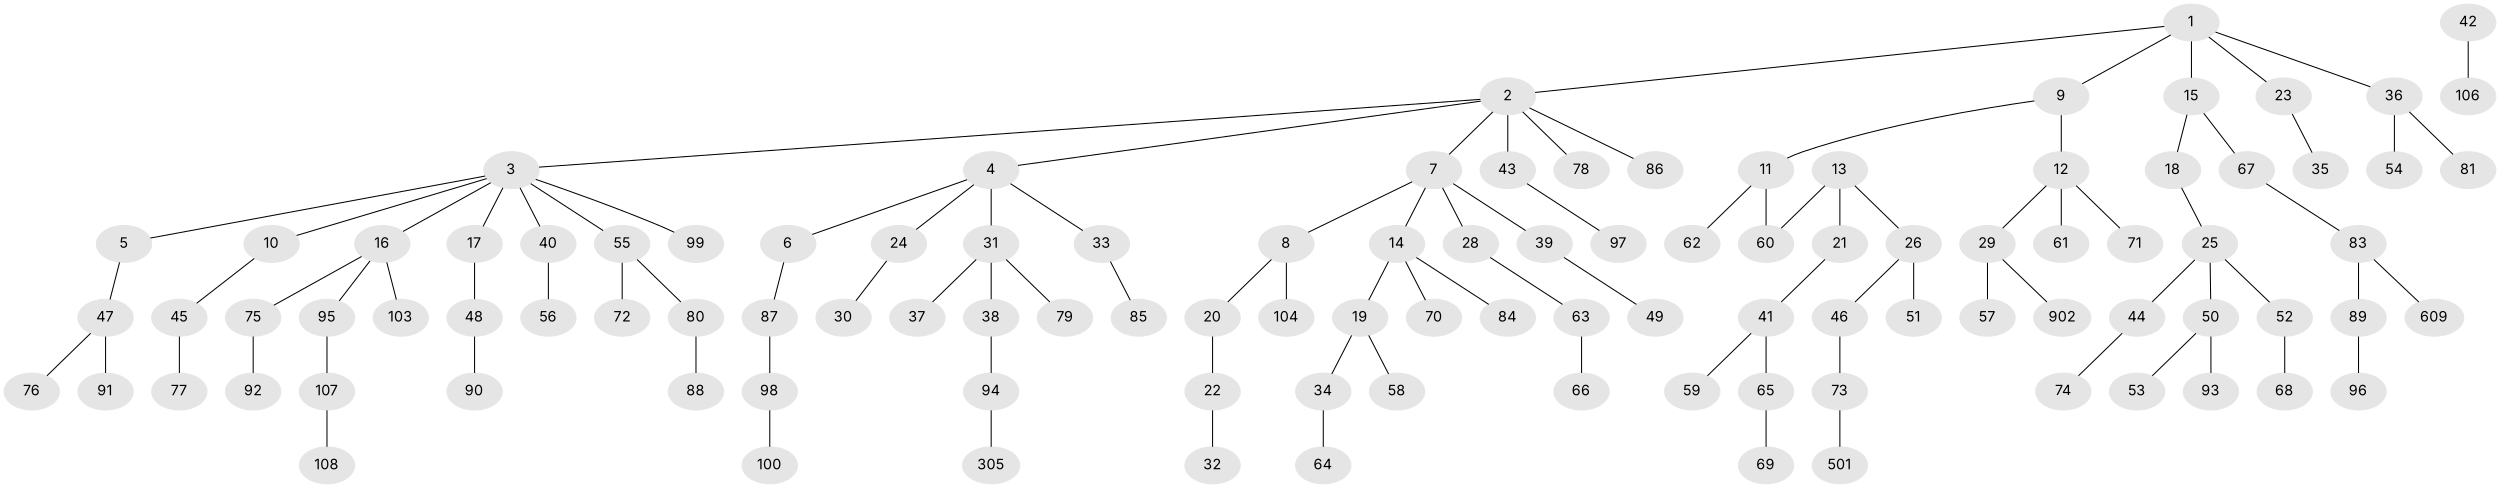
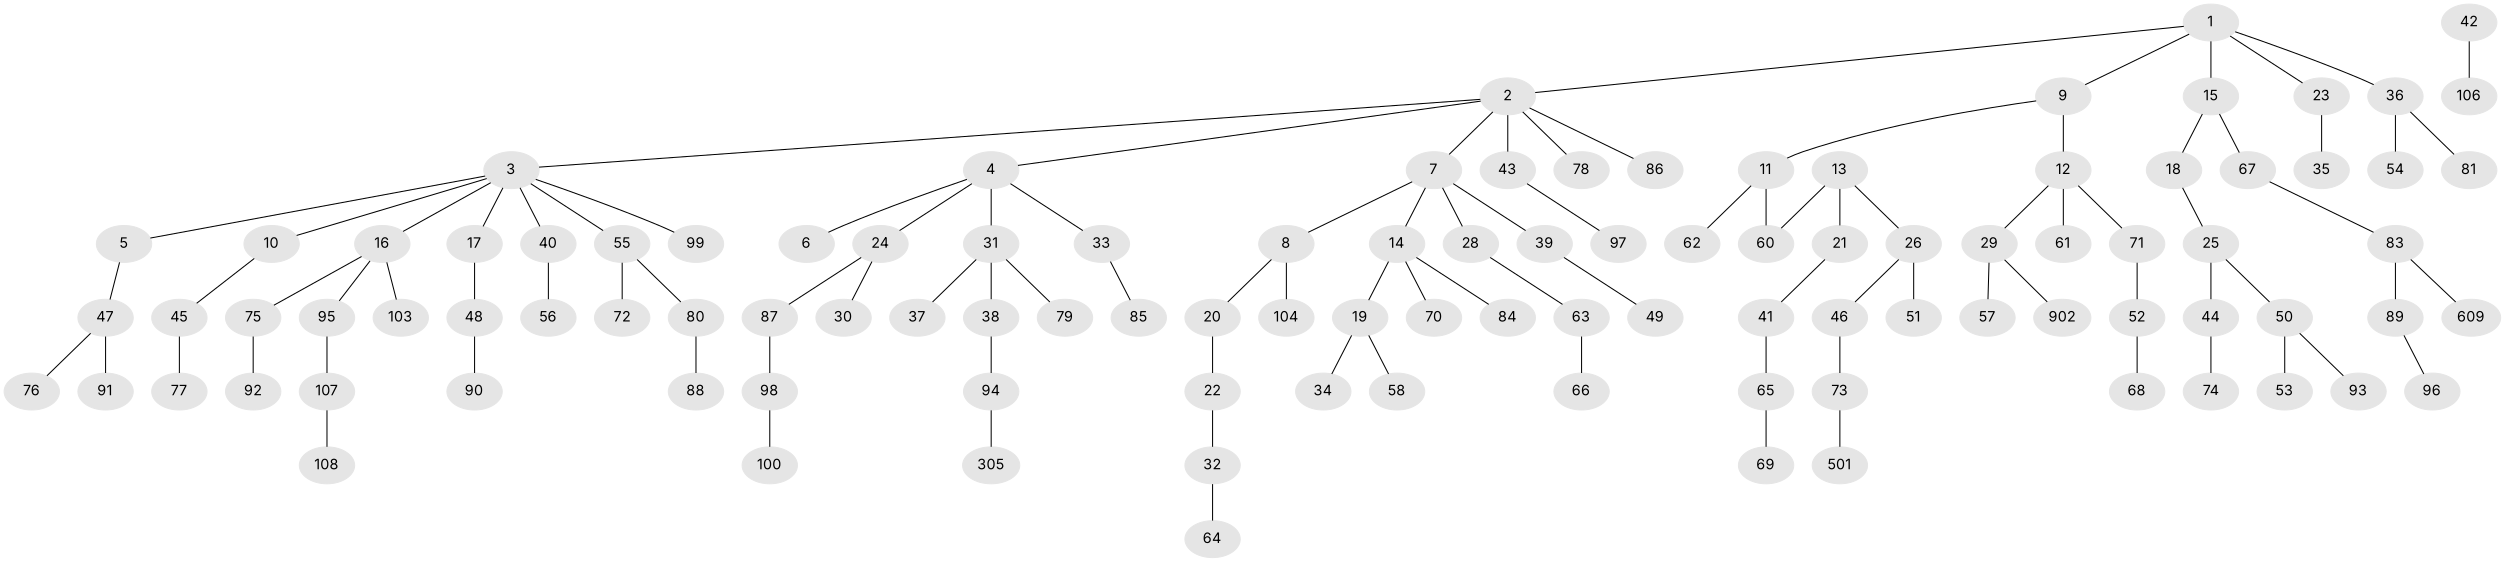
edge "6" -- "87": now "24" -- "87"
edge "25" -- "52": now "71" -- "52"
node "59": removed
edge "34" -- "64": now "32" -- "64"
